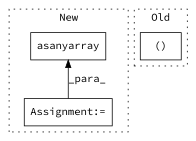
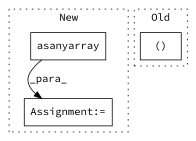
edge "Assignment:=" -> "asanyarray": reversed
